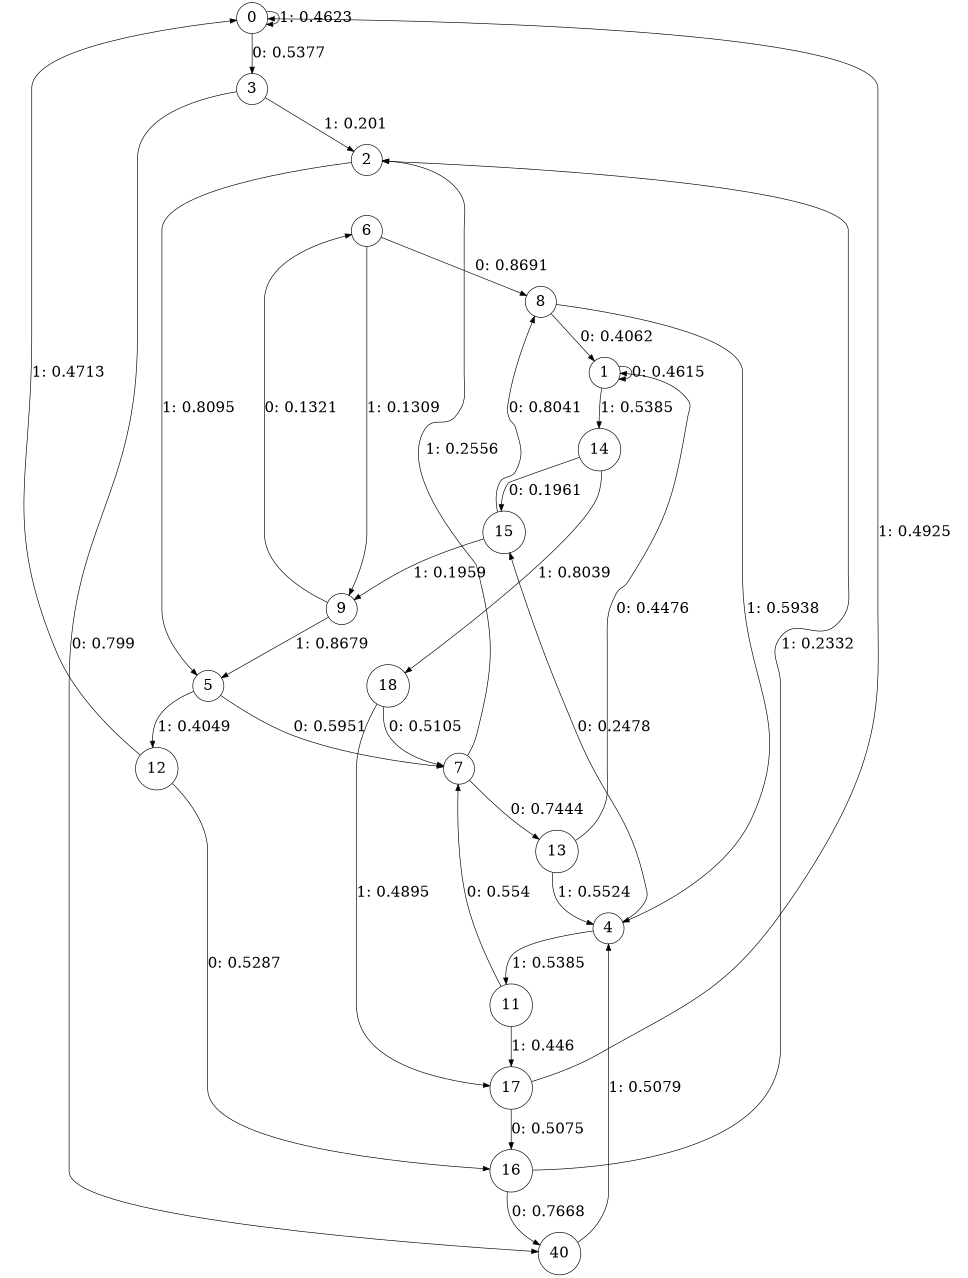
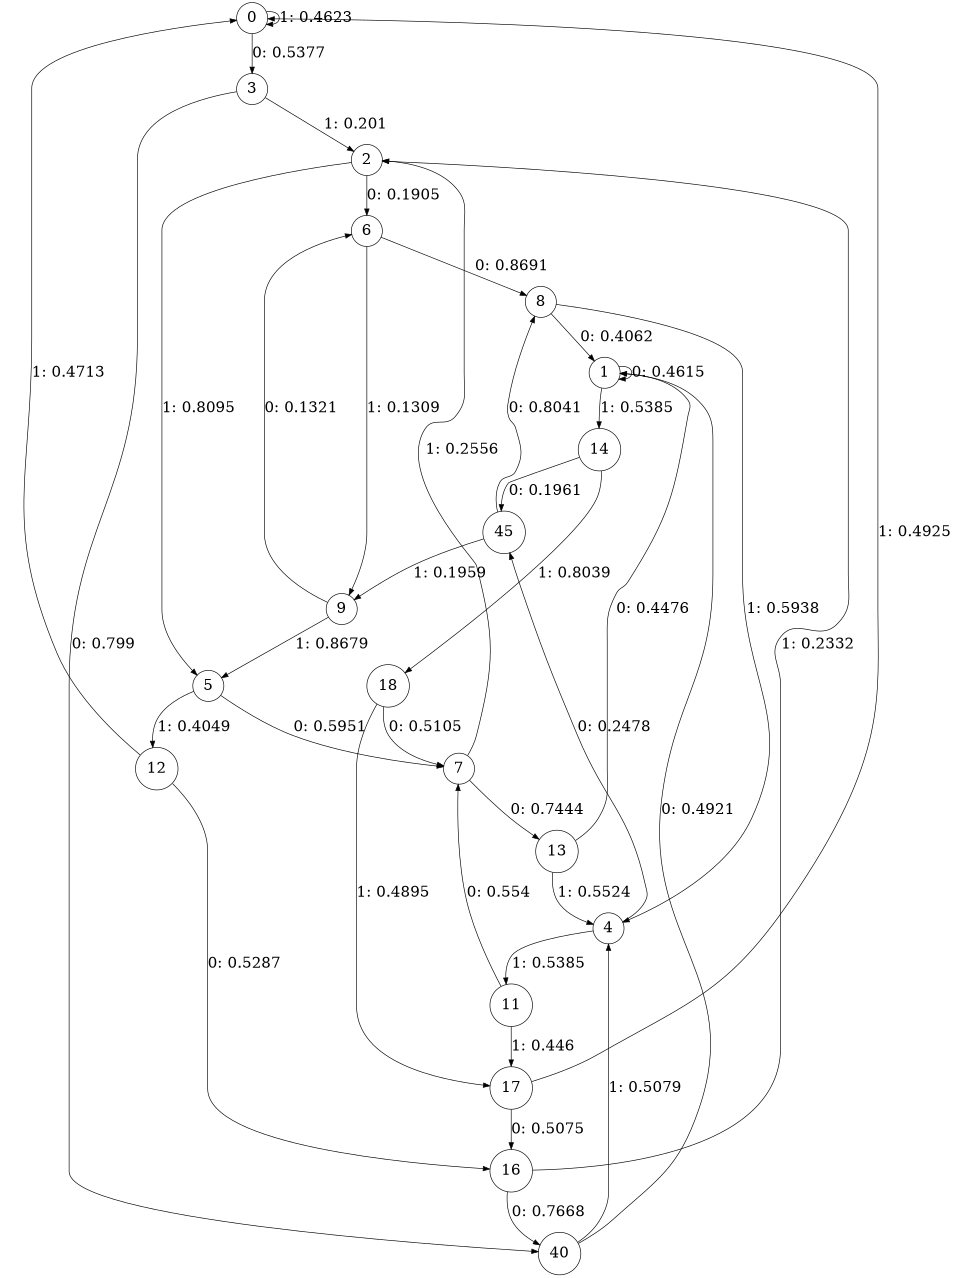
edge "2" -> "6": added, label "0: 0.1905"
node "15": label "15" -> "45"
edge "40" -> "1": added, label "0: 0.4921"
